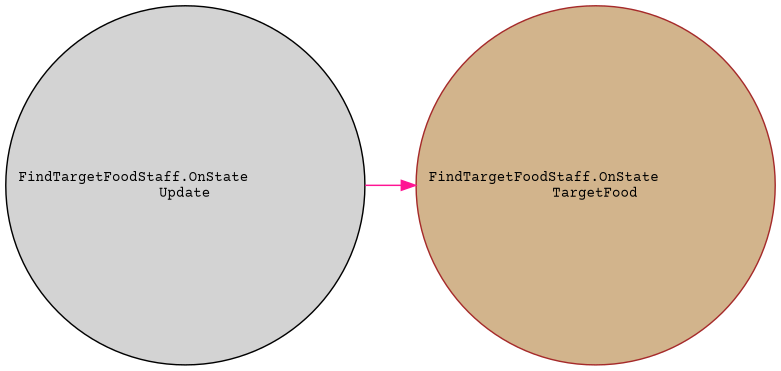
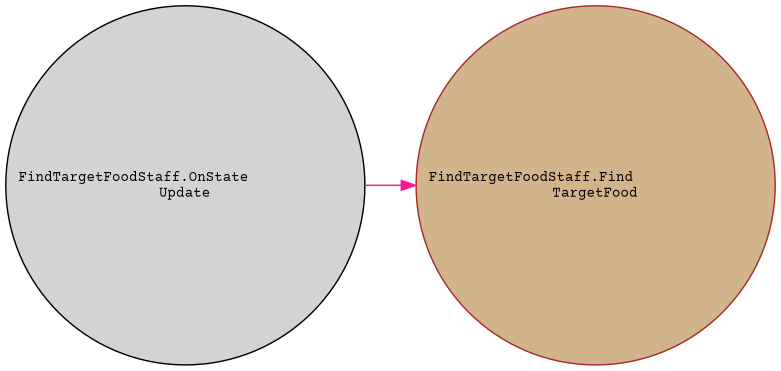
node "FindTargetFoodStaff.OnState TargetFood": label "FindTargetFoodStaff.OnState TargetFood" -> "FindTargetFoodStaff.Find TargetFood"
